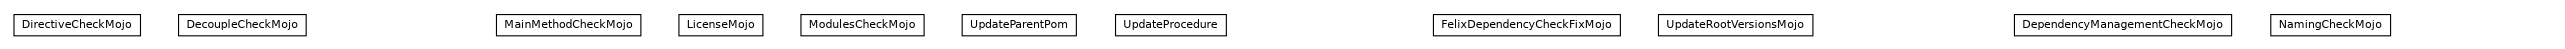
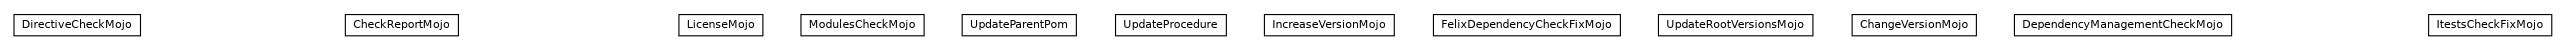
node "DecoupleCheckMojo": removed
node "CheckReportMojo": added
node "MainMethodCheckMojo": removed
node "IncreaseVersionMojo": added
node "ChangeVersionMojo": added
node "NamingCheckMojo": removed
node "ItestsCheckFixMojo": added
